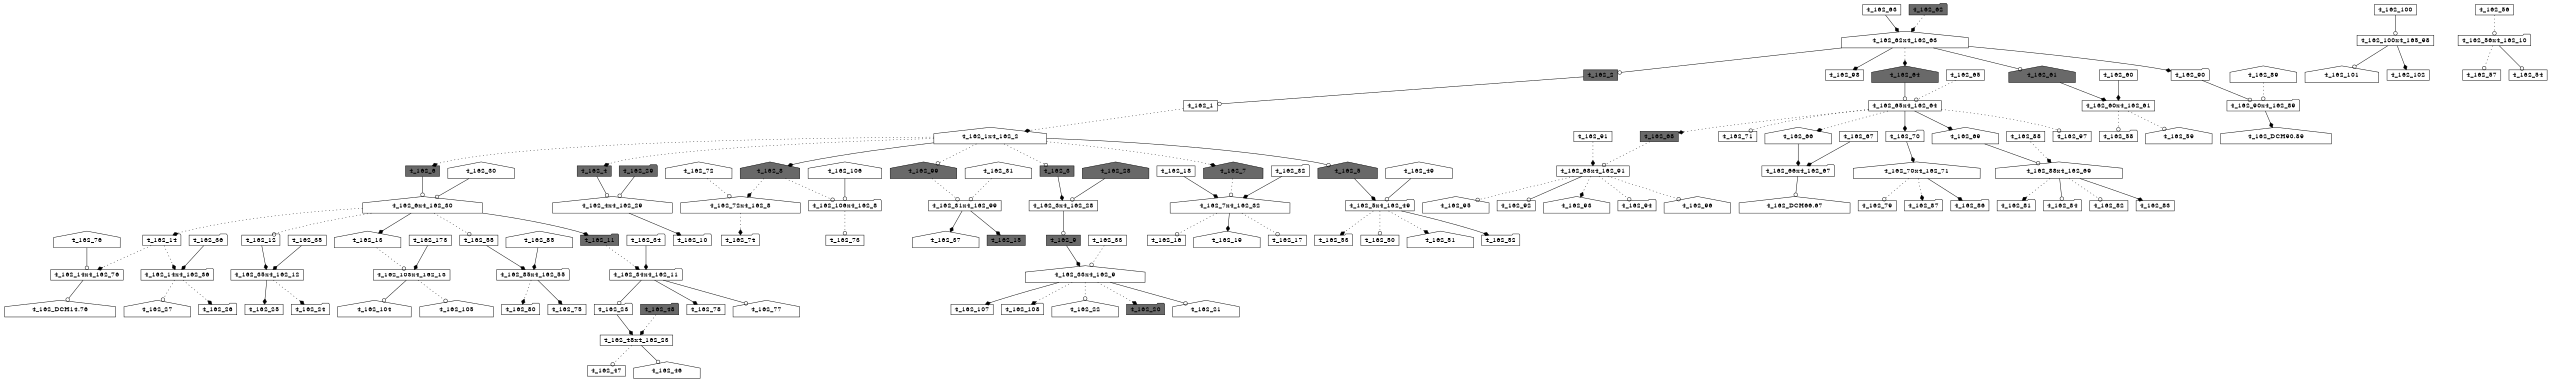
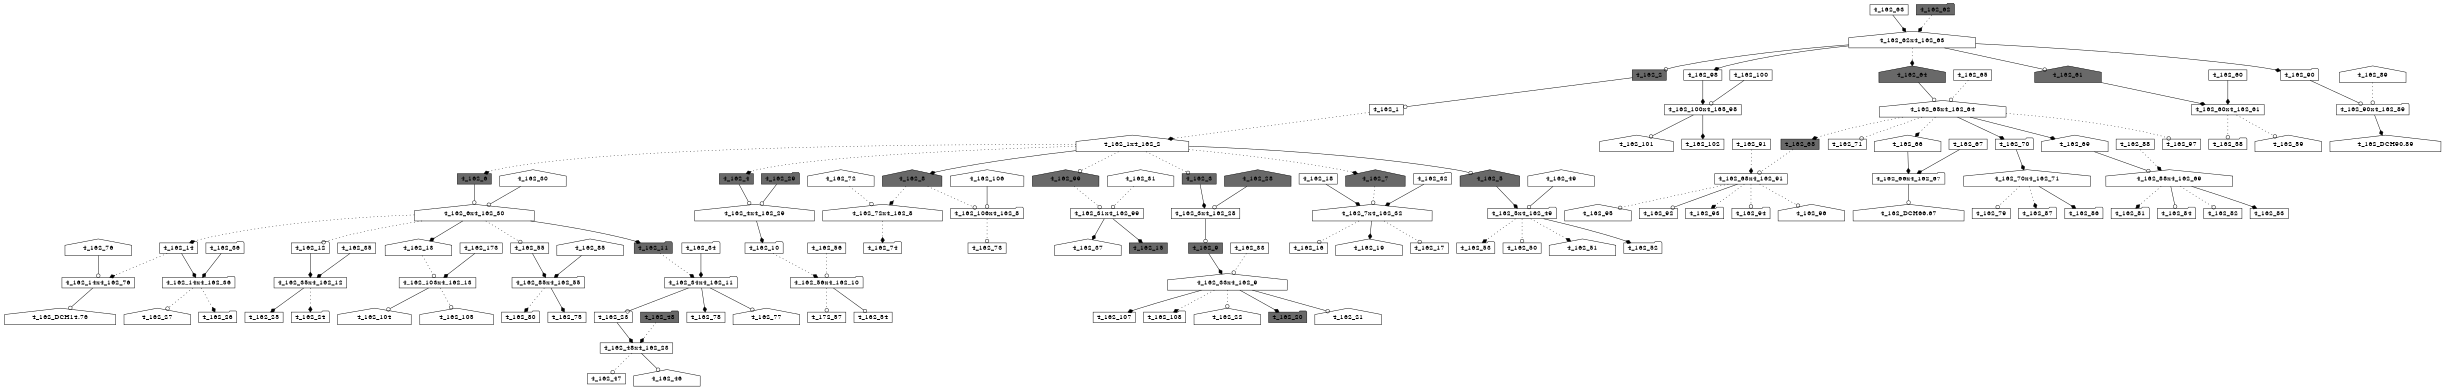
node "4_162_57": label "4_162_57" -> "4_172_57"
edge "4_162_98" -> "4_162_100x4_165_98": added
node "4_162_65x4_162_64": shape box -> house
node "4_162_93": shape house -> folder
edge "4_162_14" -> "4_162_14x4_162_36": style dotted -> solid
edge "4_162_10" -> "4_162_56x4_162_10": added
edge "4_162_33x4_162_9" -> "4_162_20": style dotted -> solid
